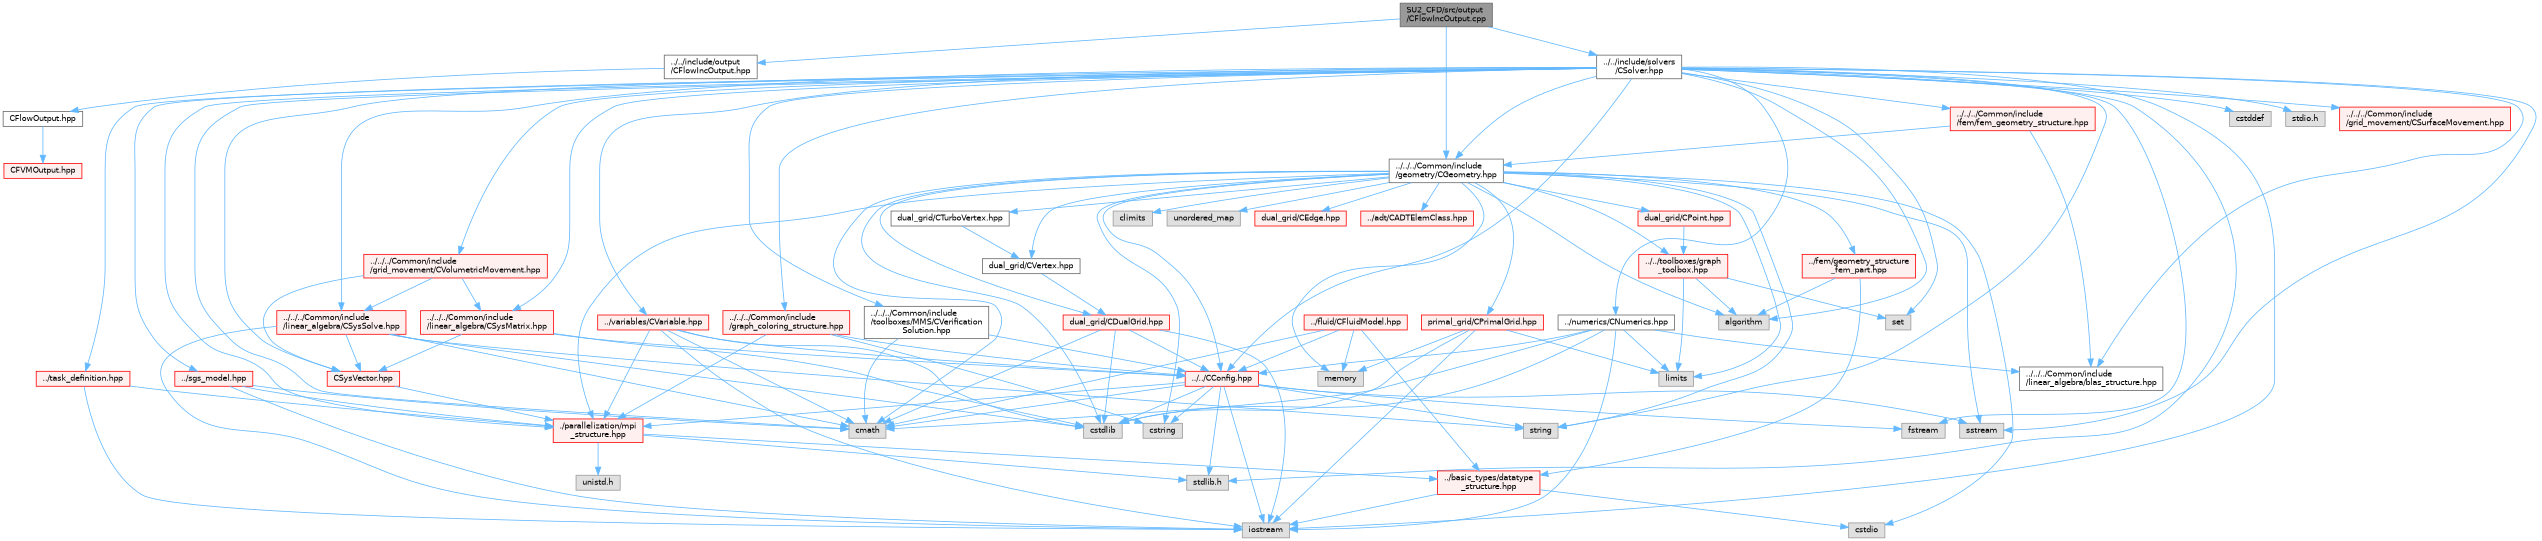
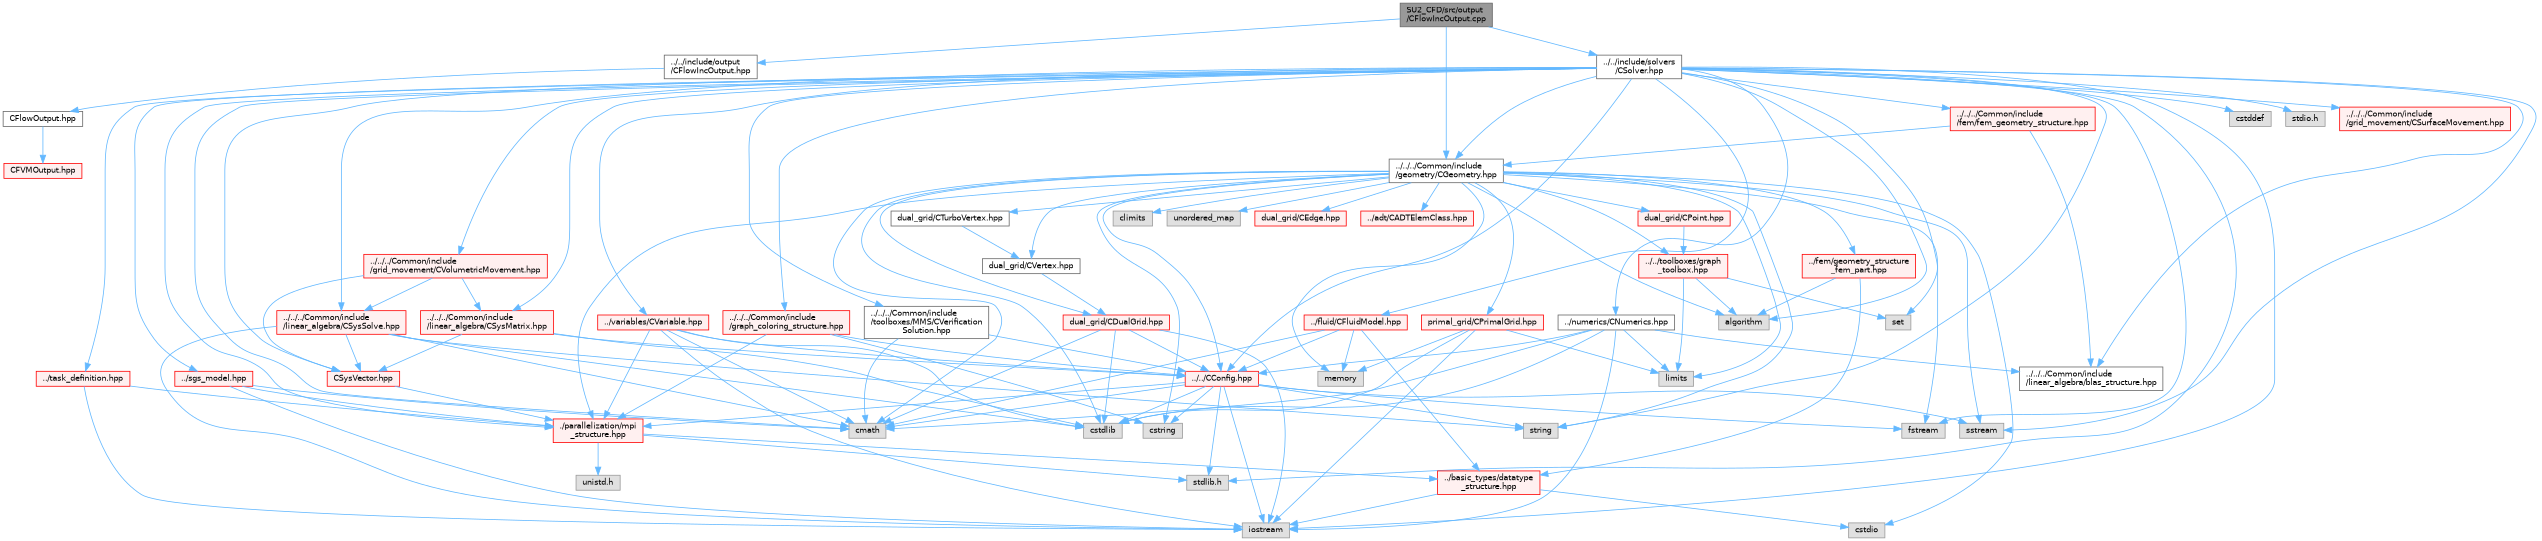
edge "../../../Common/include /geometry/CGeometry.hpp" -> "fstream": added
edge "../../include/solvers /CSolver.hpp" -> "../fluid/CFluidModel.hpp": added
